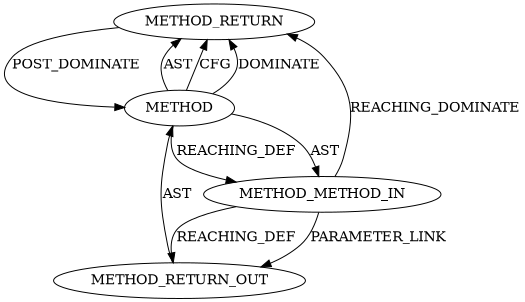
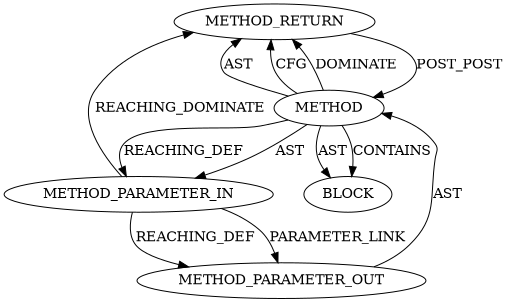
edge "METHOD_RETURN" -> "METHOD": label "POST_DOMINATE" -> "POST_POST"
node "METHOD_METHOD_IN": label "METHOD_METHOD_IN" -> "METHOD_PARAMETER_IN"
node "BLOCK": added
node "METHOD_RETURN_OUT": label "METHOD_RETURN_OUT" -> "METHOD_PARAMETER_OUT"
